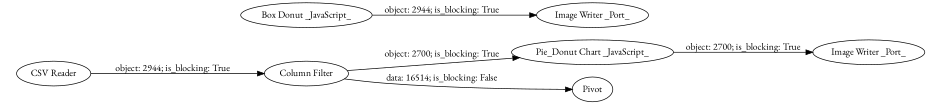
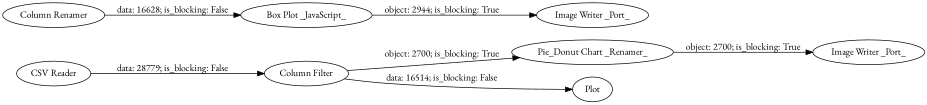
node "Column Renamer": added
node "Box Donut _JavaScript_": label "Box Donut _JavaScript_" -> "Box Plot _JavaScript_"
node "Pie_Donut Chart _JavaScript_": label "Pie_Donut Chart _JavaScript_" -> "Pie_Donut Chart _Renamer_"
edge "CSV Reader" -> "Column Filter": label "object: 2944; is_blocking: True" -> "data: 28779; is_blocking: False"
node "Pivot": label "Pivot" -> "Plot"
